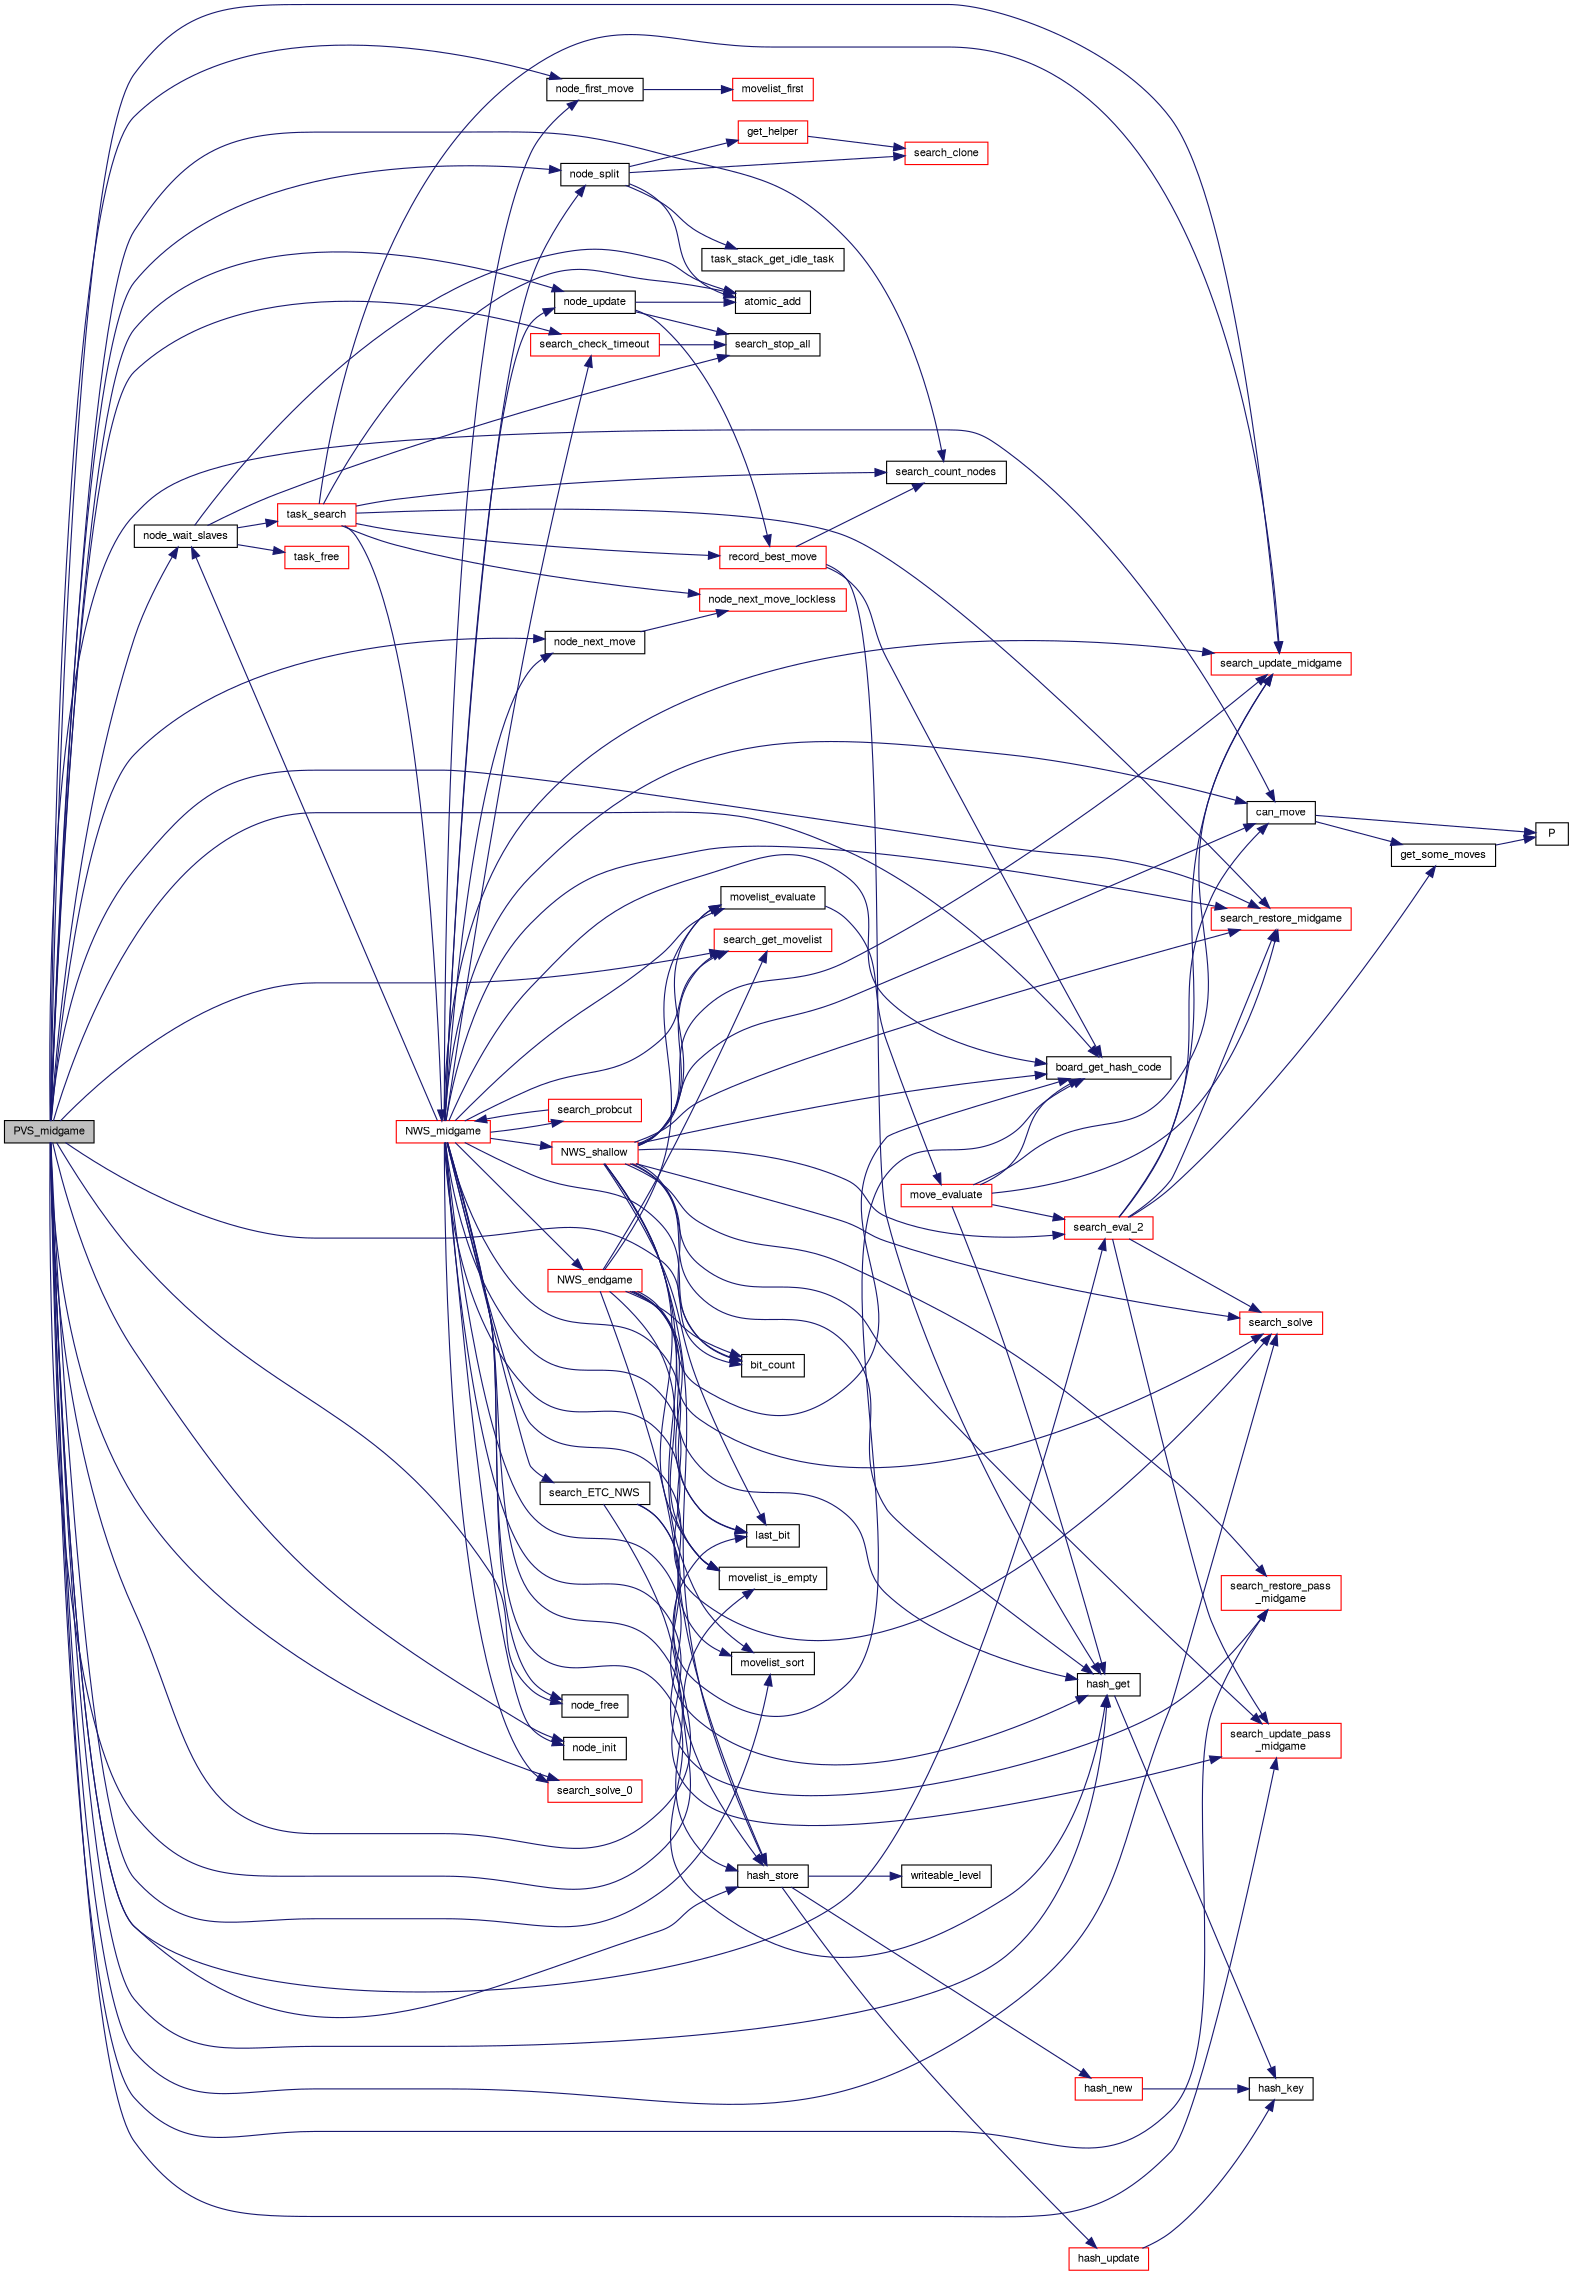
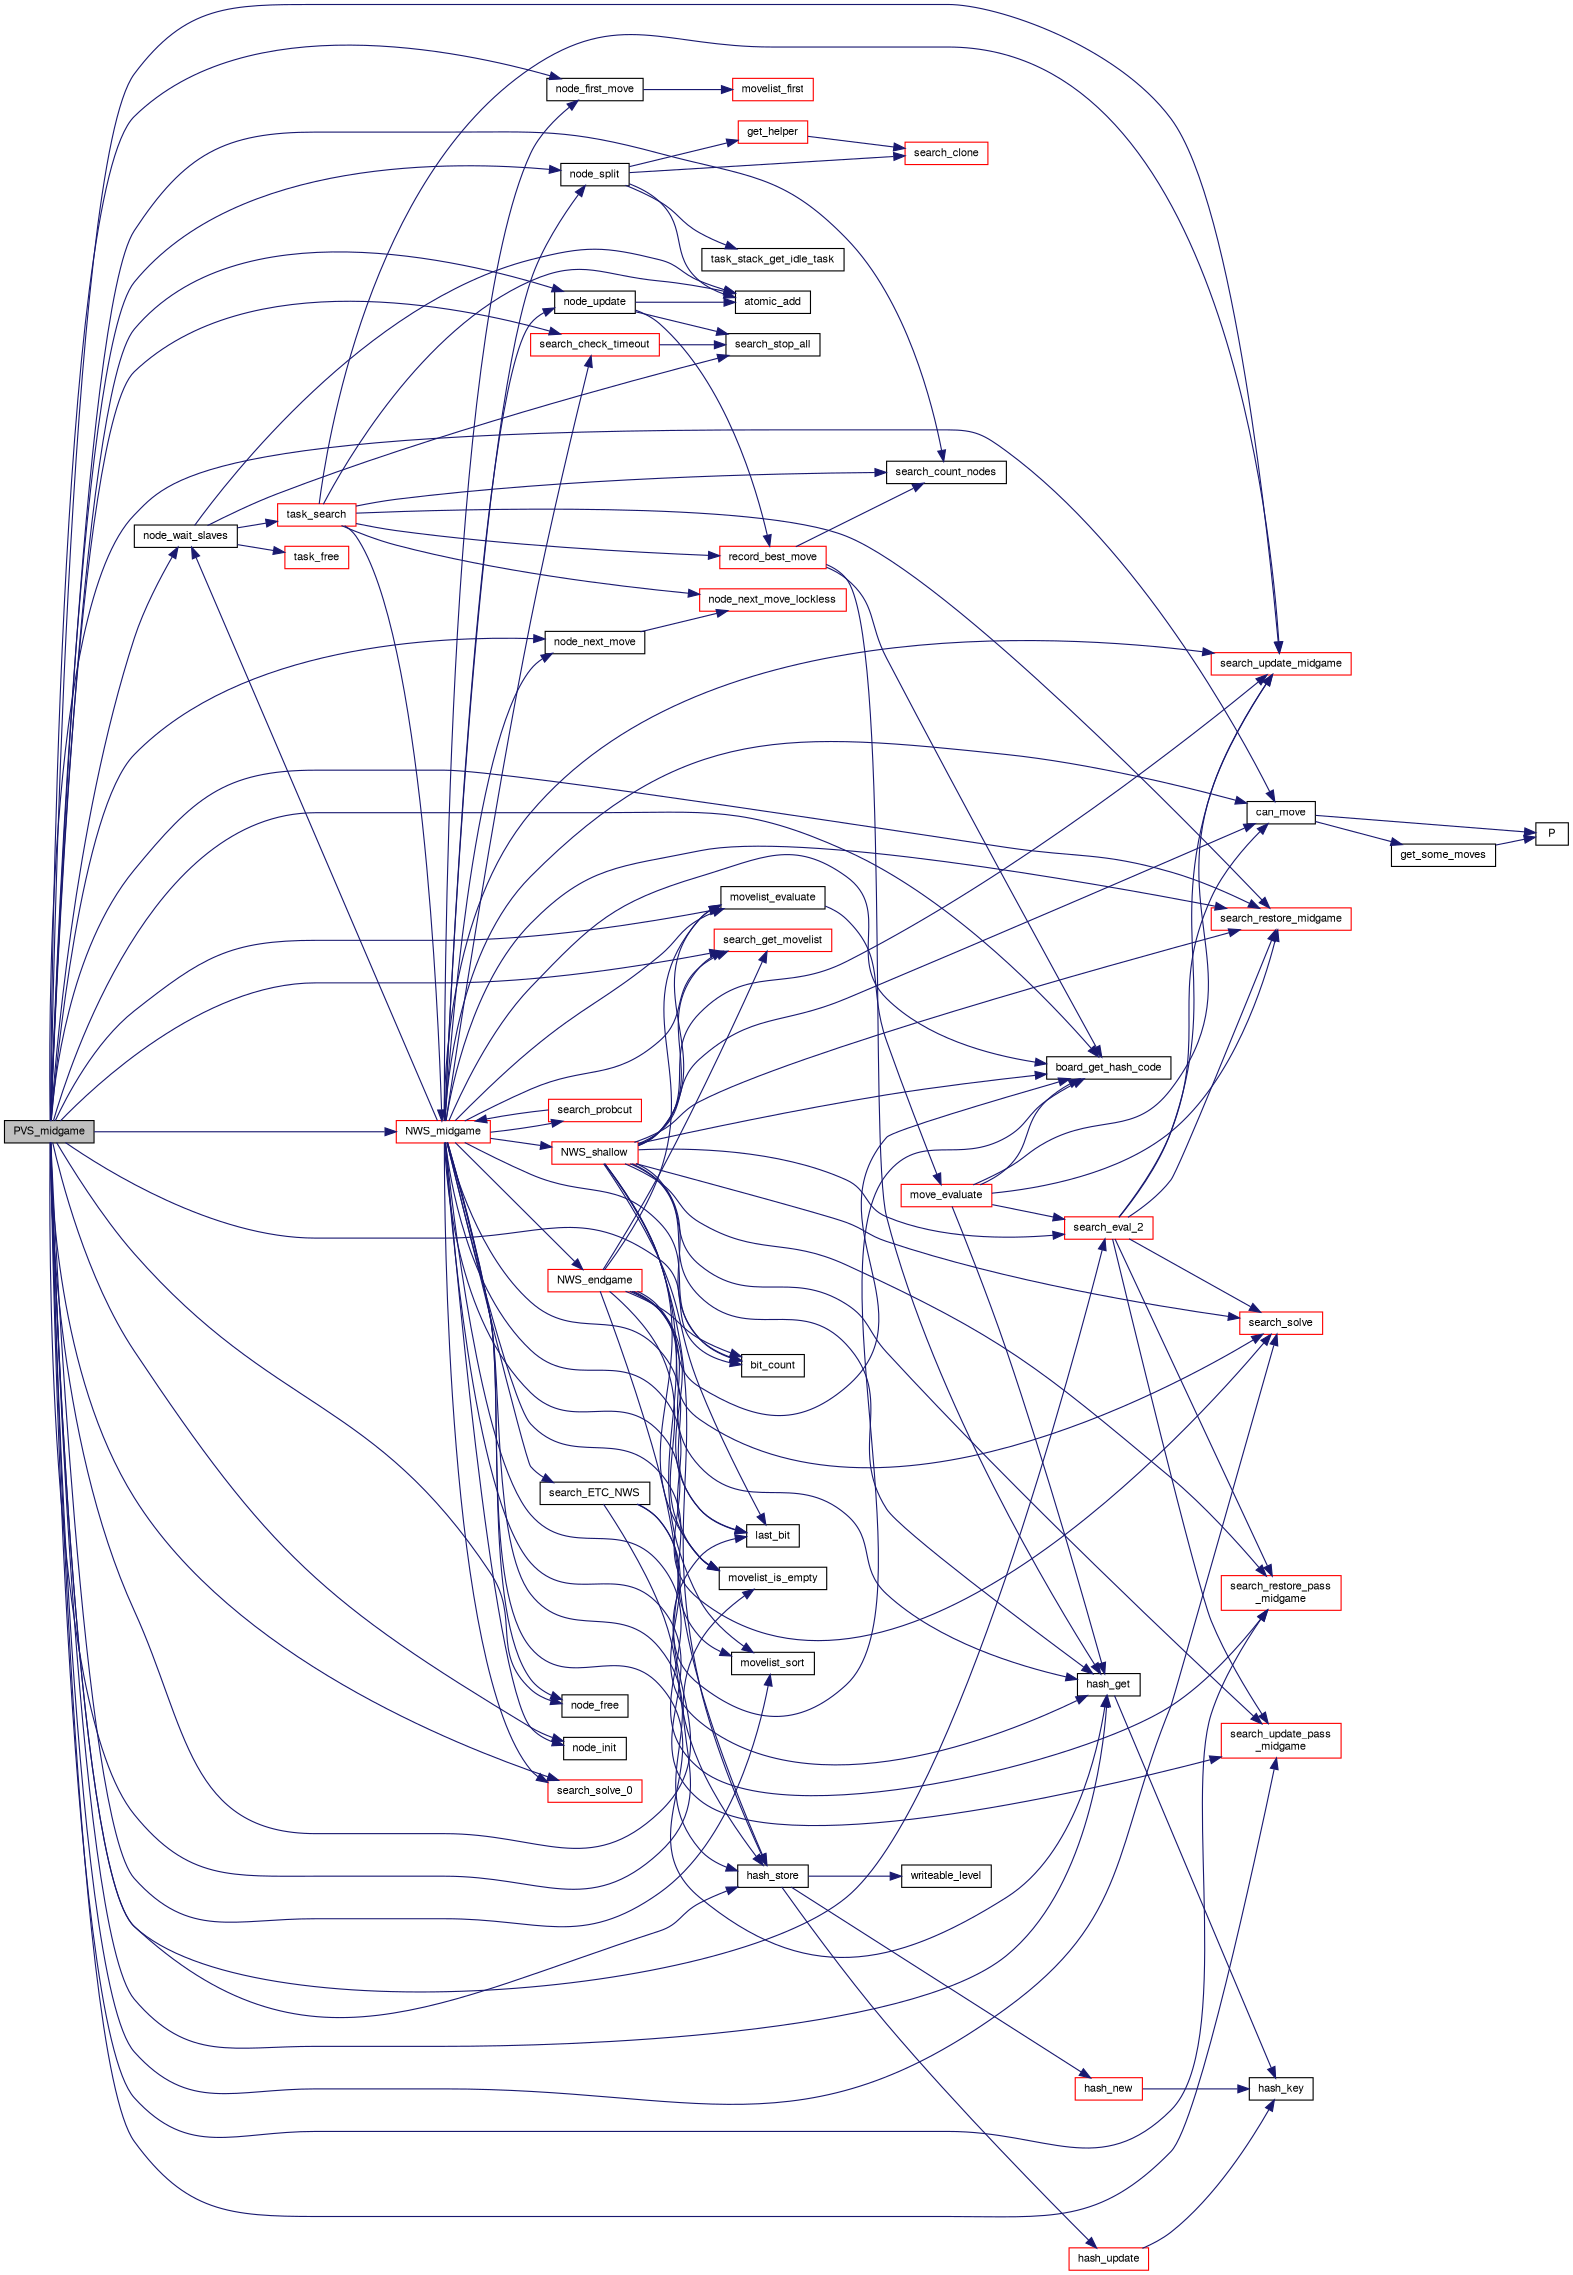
edge "PVS_midgame" -> "movelist_evaluate": added
edge "search_eval_2" -> "get_some_moves": now "search_eval_2" -> "search_restore_pass _midgame"
edge "PVS_midgame" -> "NWS_midgame": added
